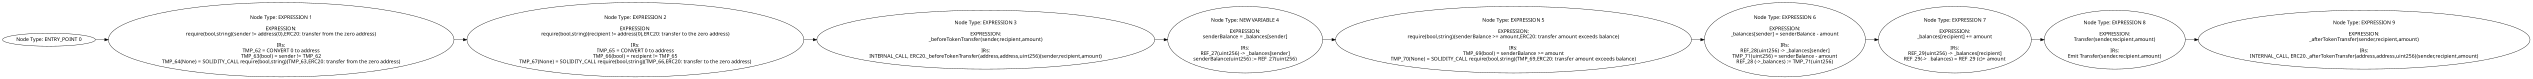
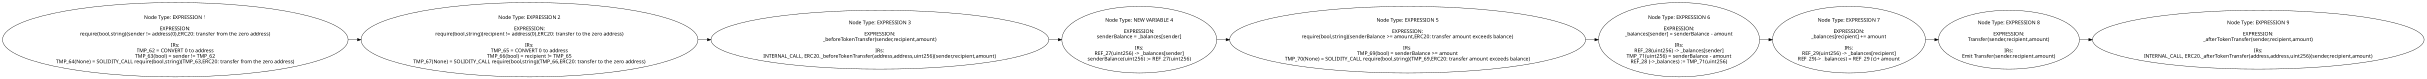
node "Node Type: ENTRY_POINT 0": removed
